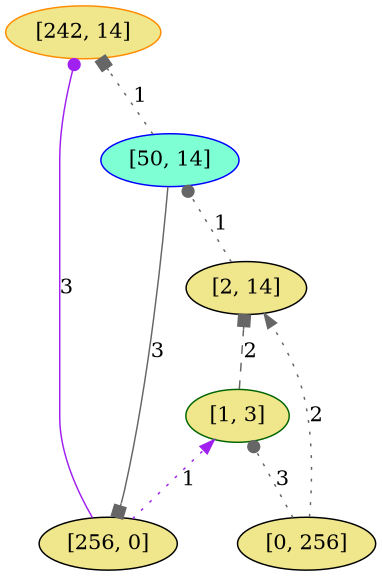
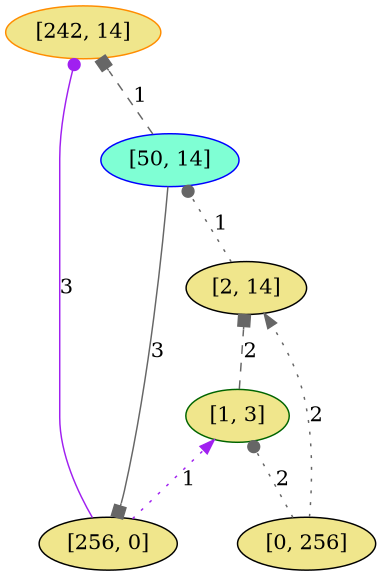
edge "[50, 14]" -> "[242, 14]": style dotted -> dashed
edge "[0, 256]" -> "[1, 3]": label "3" -> "2"
